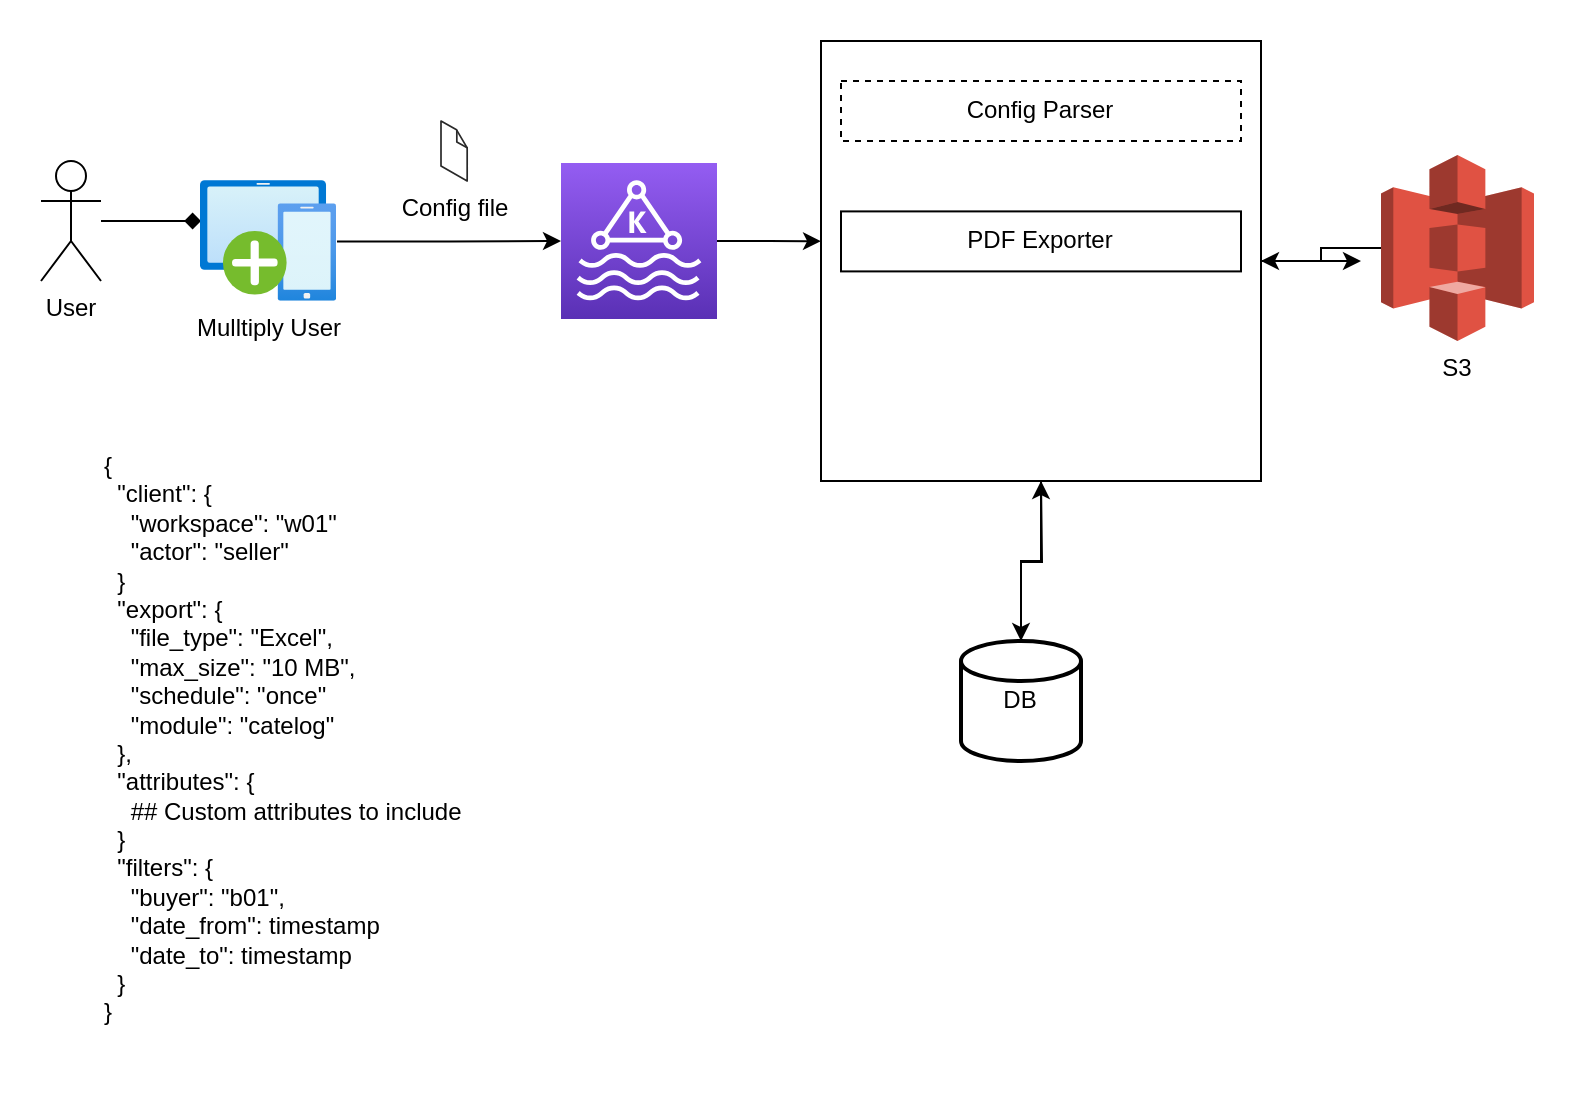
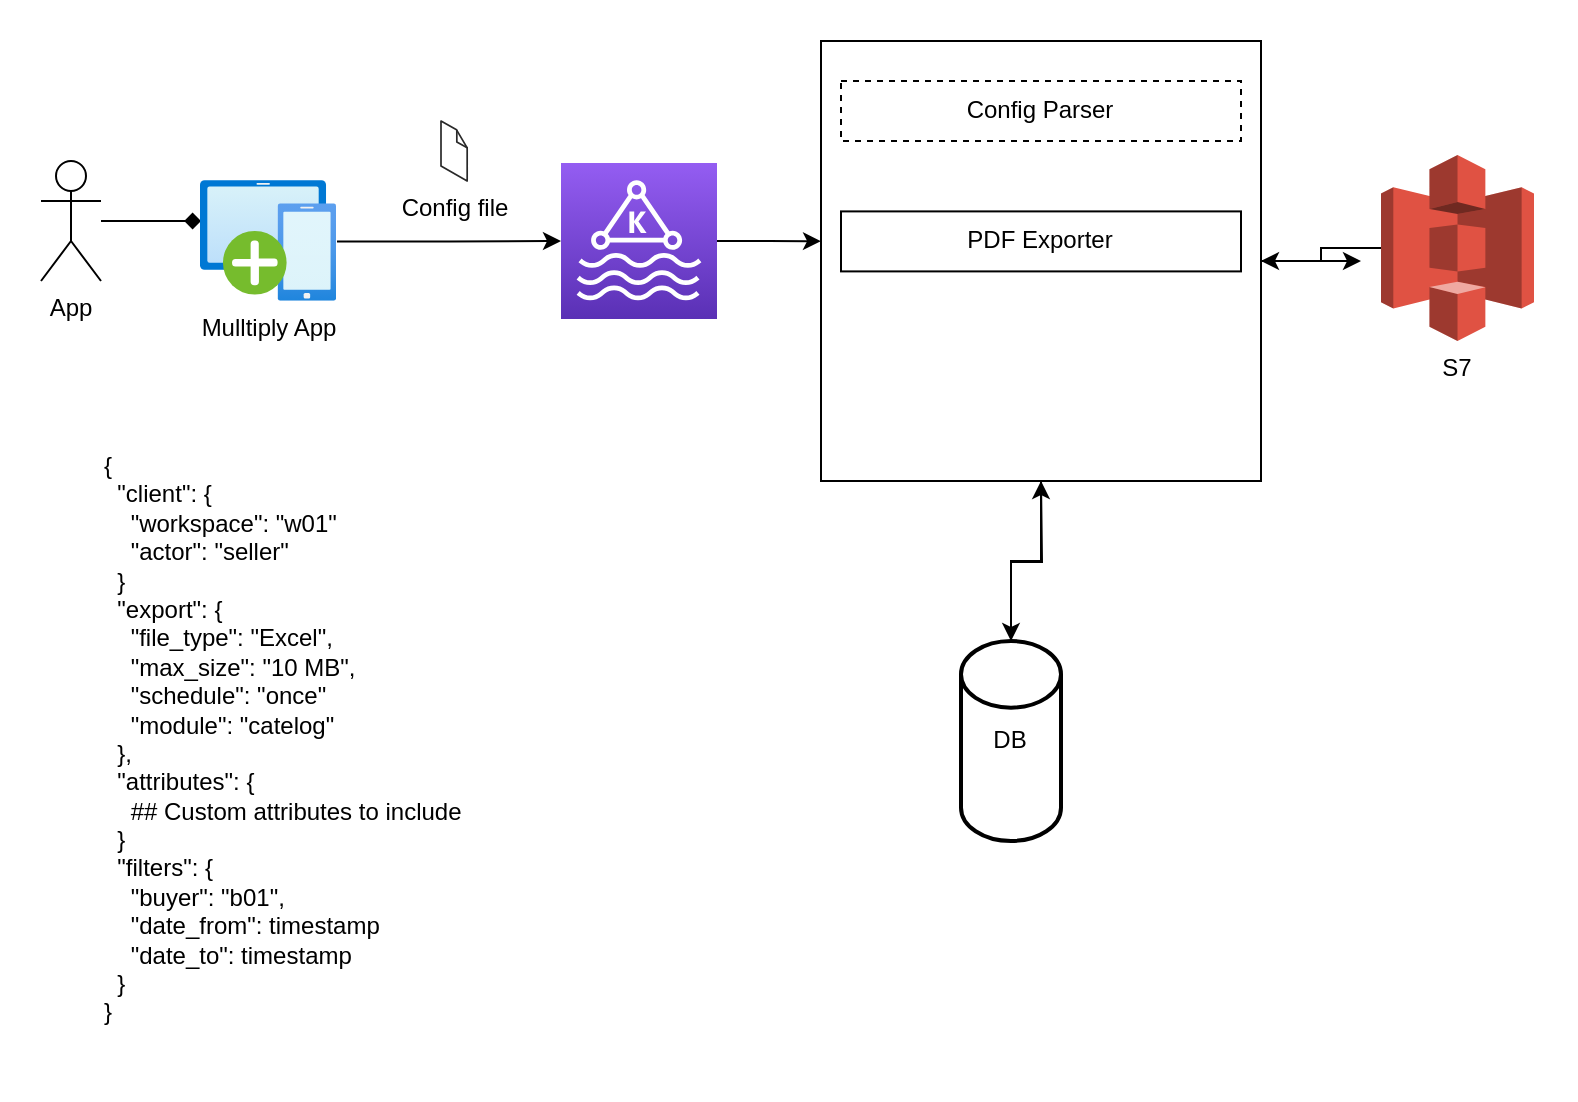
node "User": label "User" -> "App"
node "Mulltiply User": label "Mulltiply User" -> "Mulltiply App"
node "S3": label "S3" -> "S7"
node "DB": size 120x120 -> 100x200
